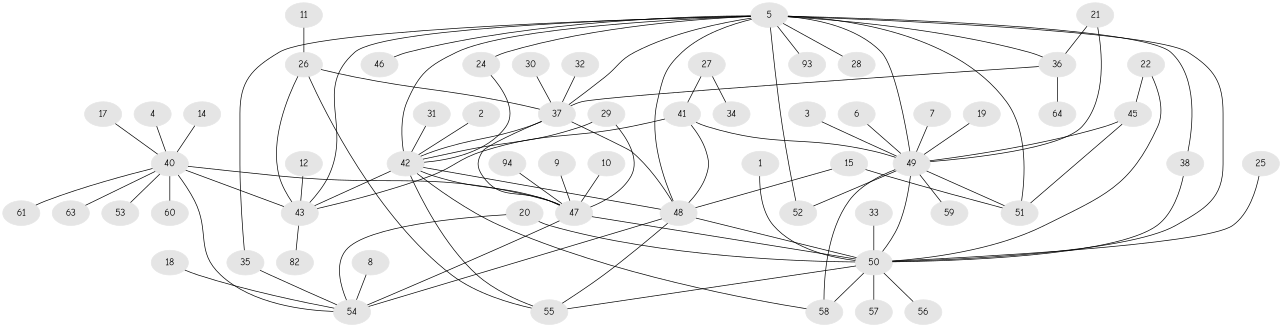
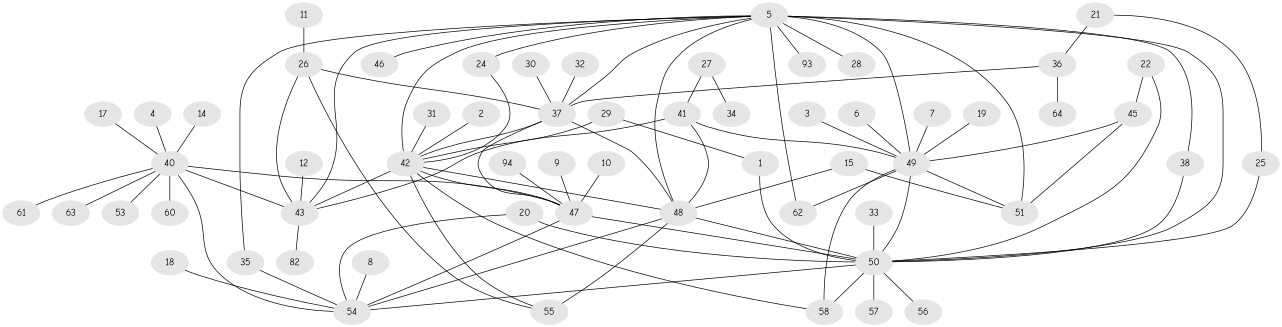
edge "5" -- "36": removed
edge "21" -- "49": now "21" -- "25"
edge "29" -- "47": now "29" -- "1"
node "52": label "52" -> "62"
node "59": removed
edge "50" -- "55": now "50" -- "54"
